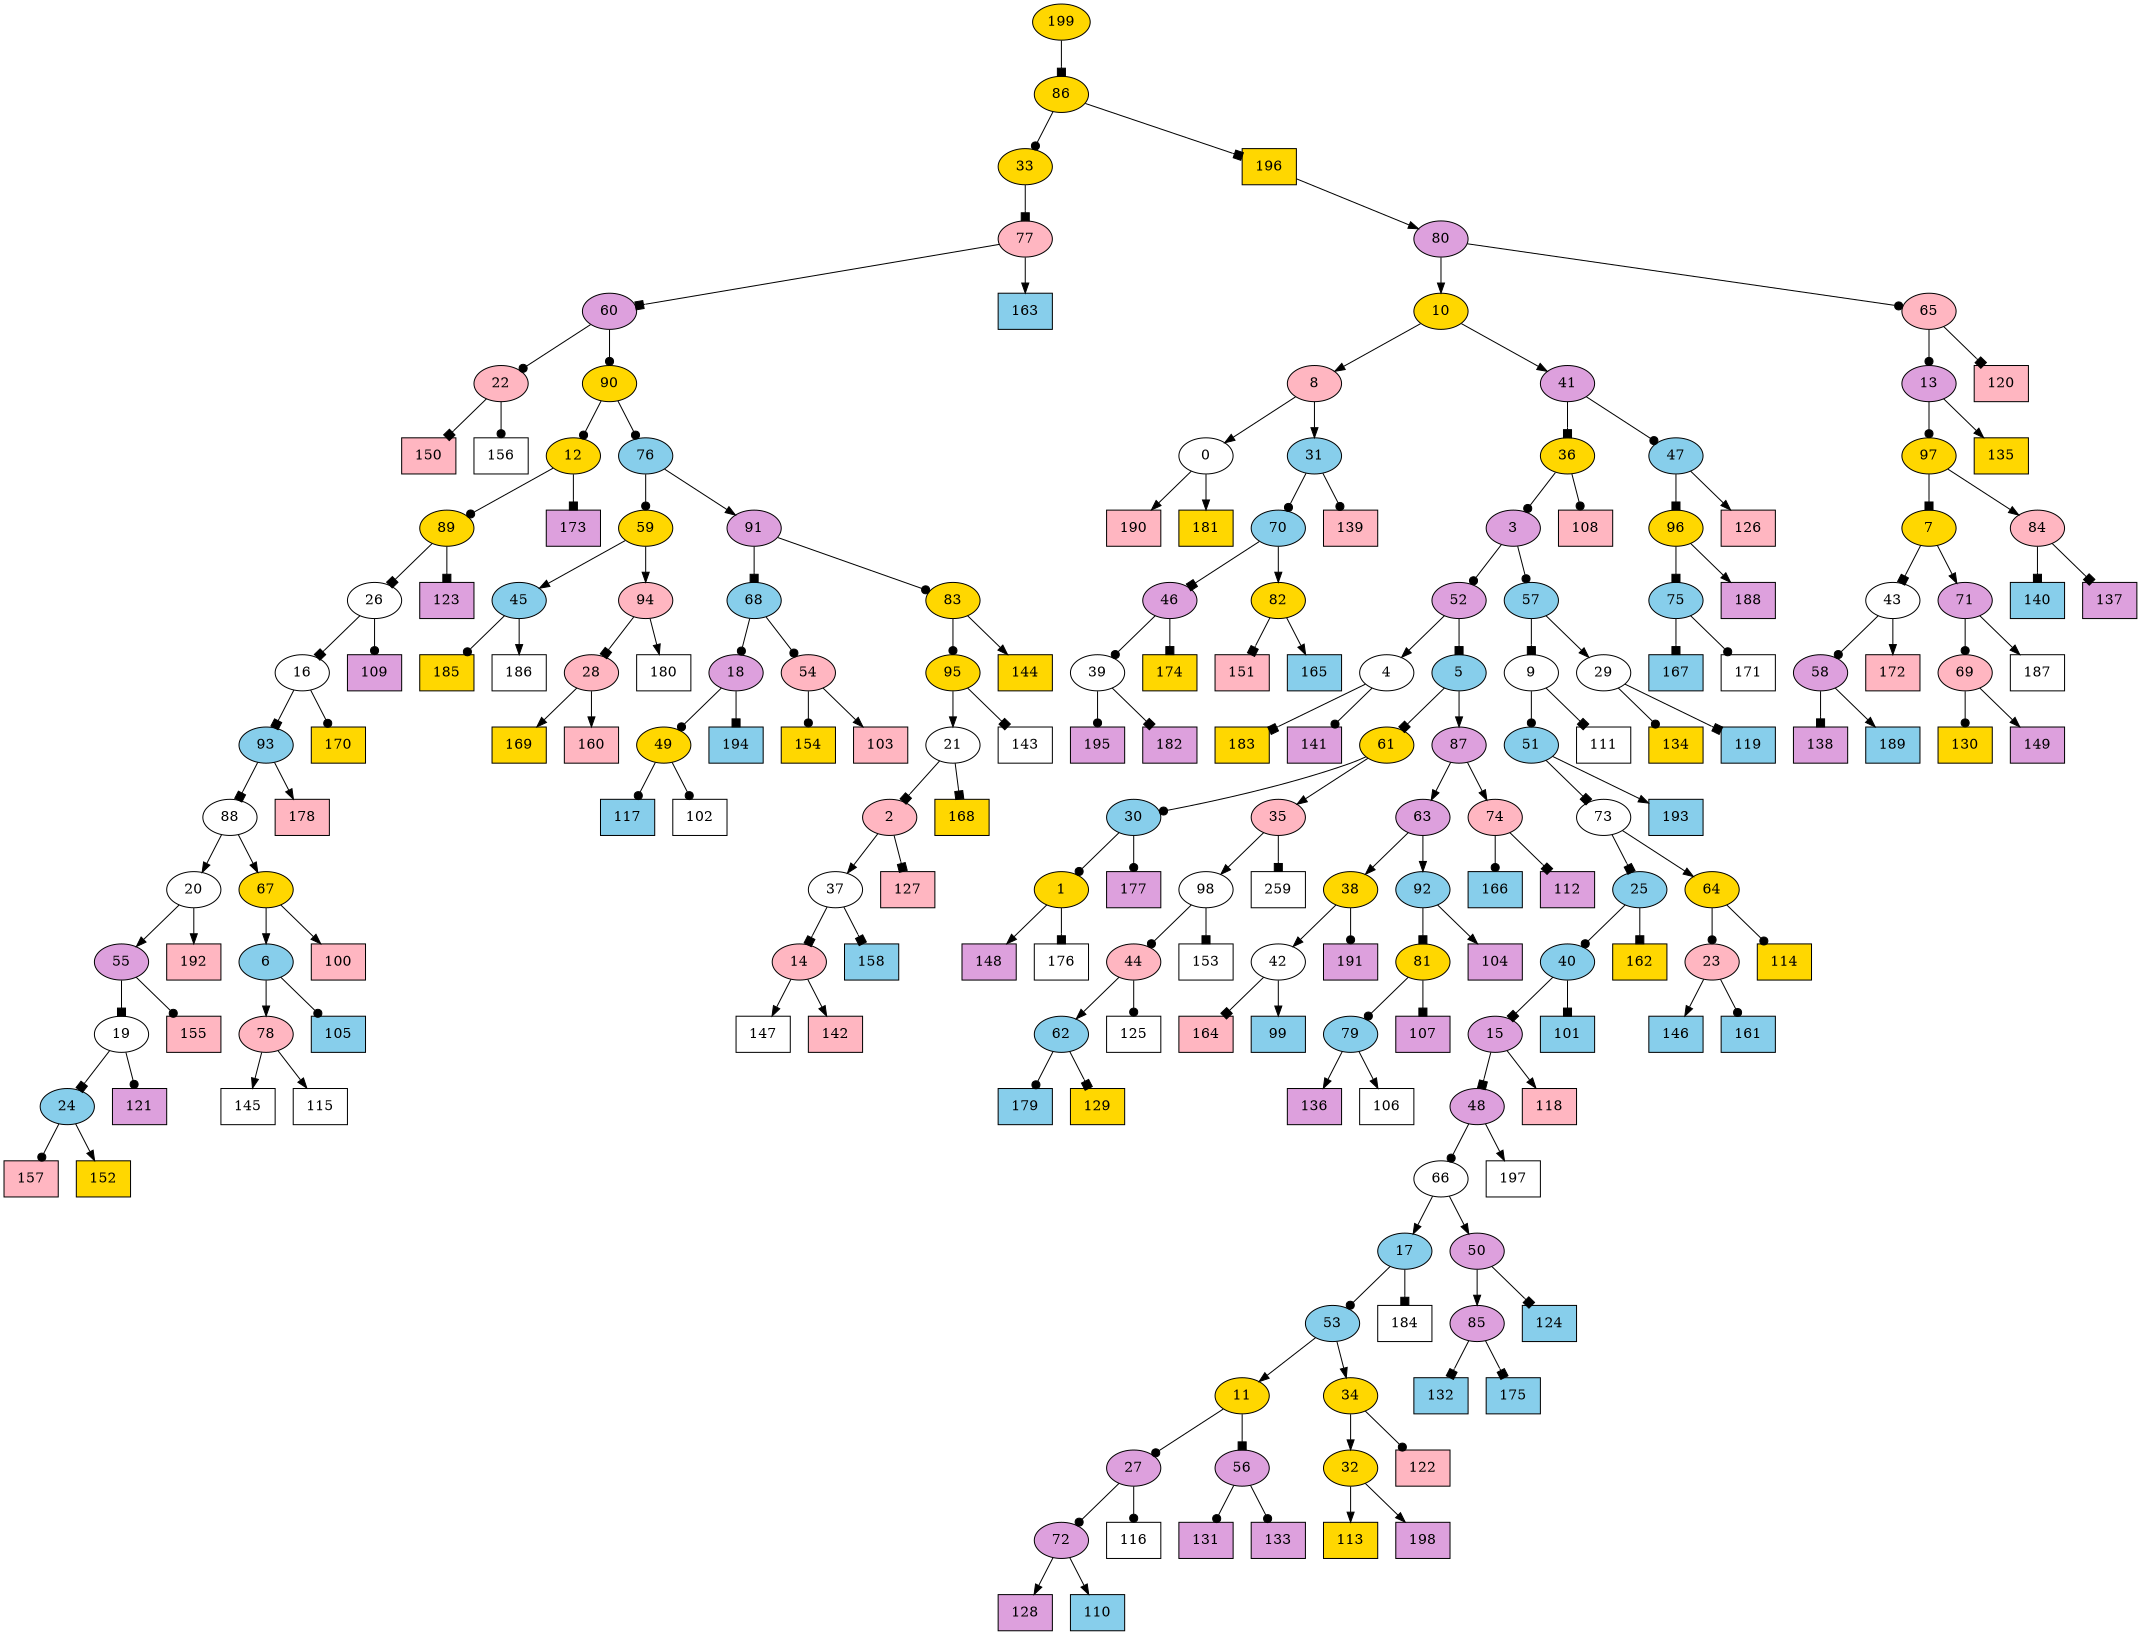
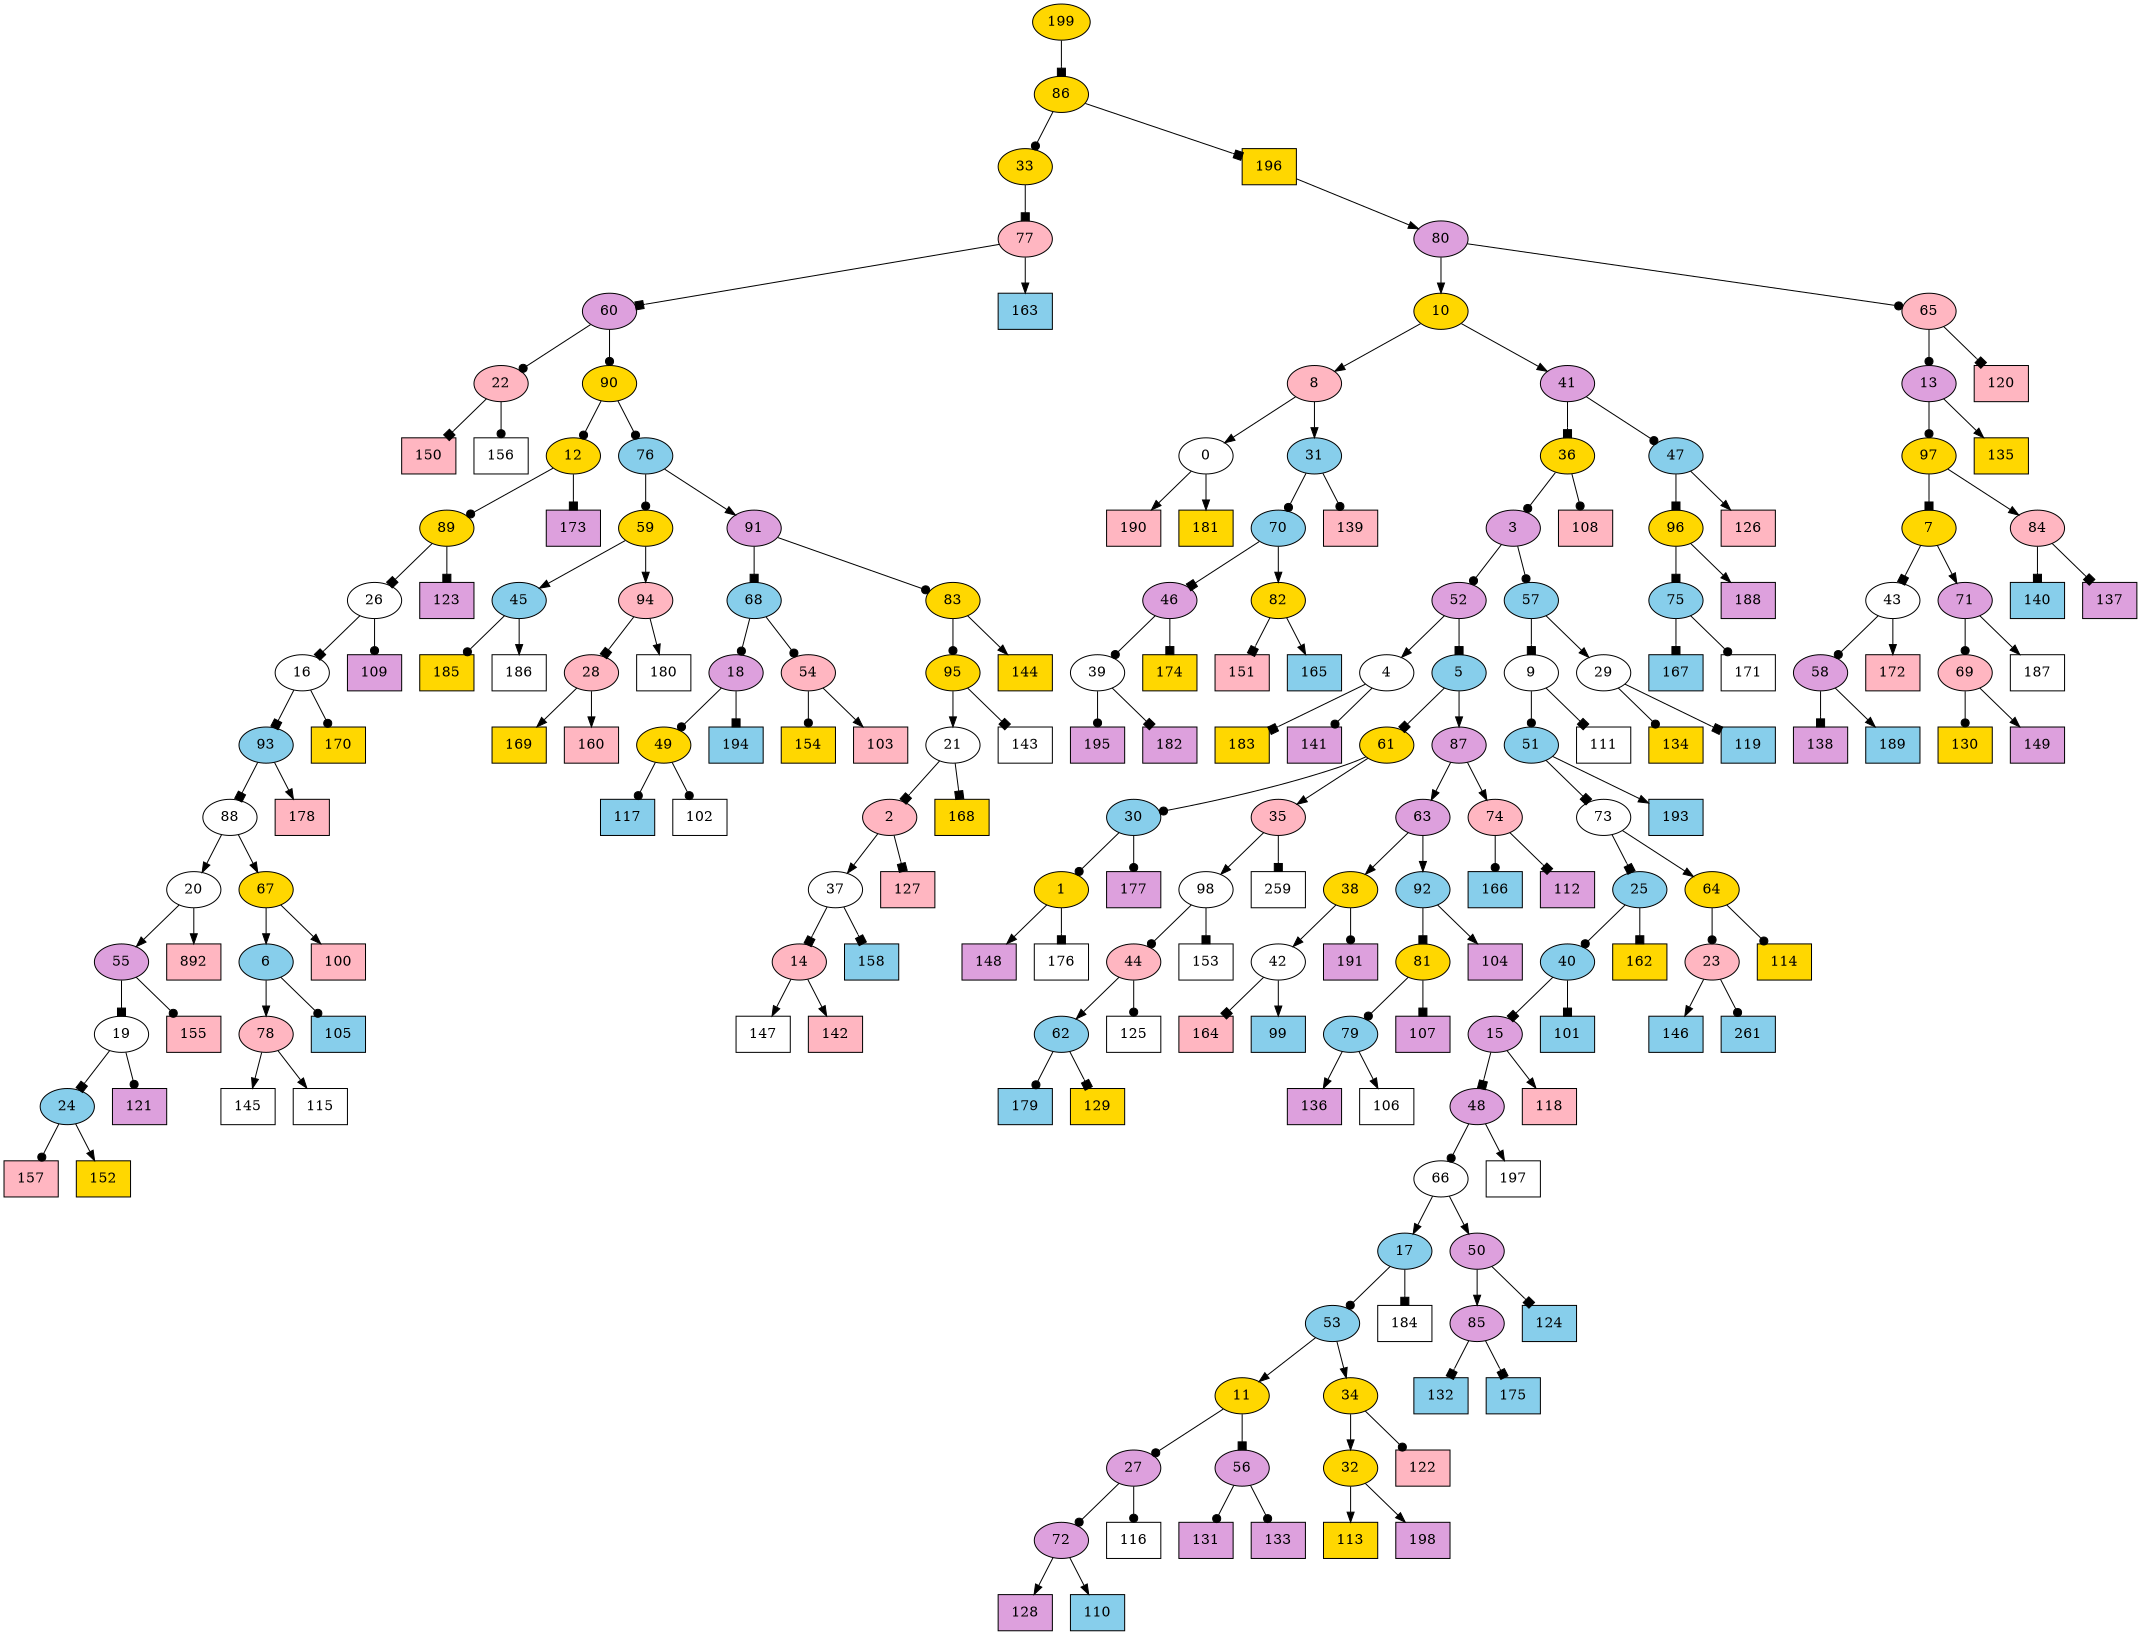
node "192": label "192" -> "892"
node "161": label "161" -> "261"
